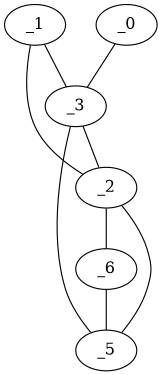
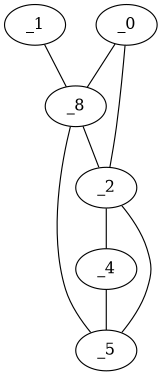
node "_3": label "_3" -> "_8"
edge "_1" -- "_2": now "_0" -- "_2"
node "_6": label "_6" -> "_4"
